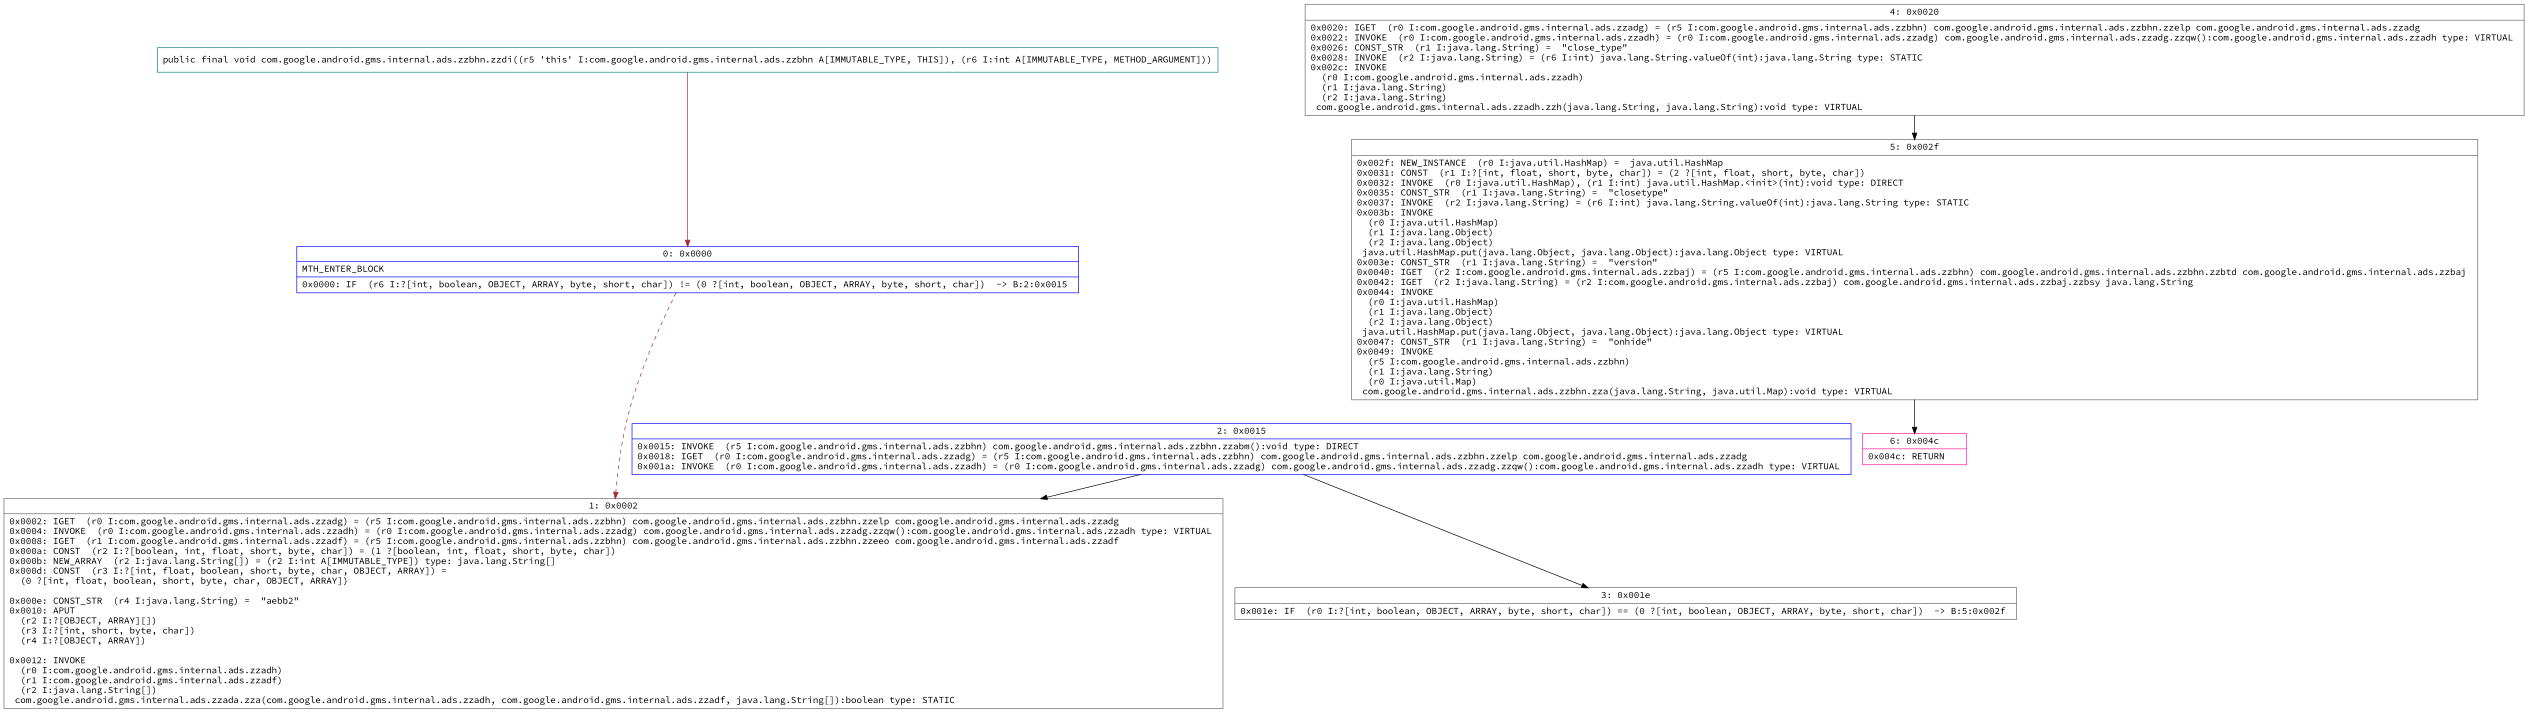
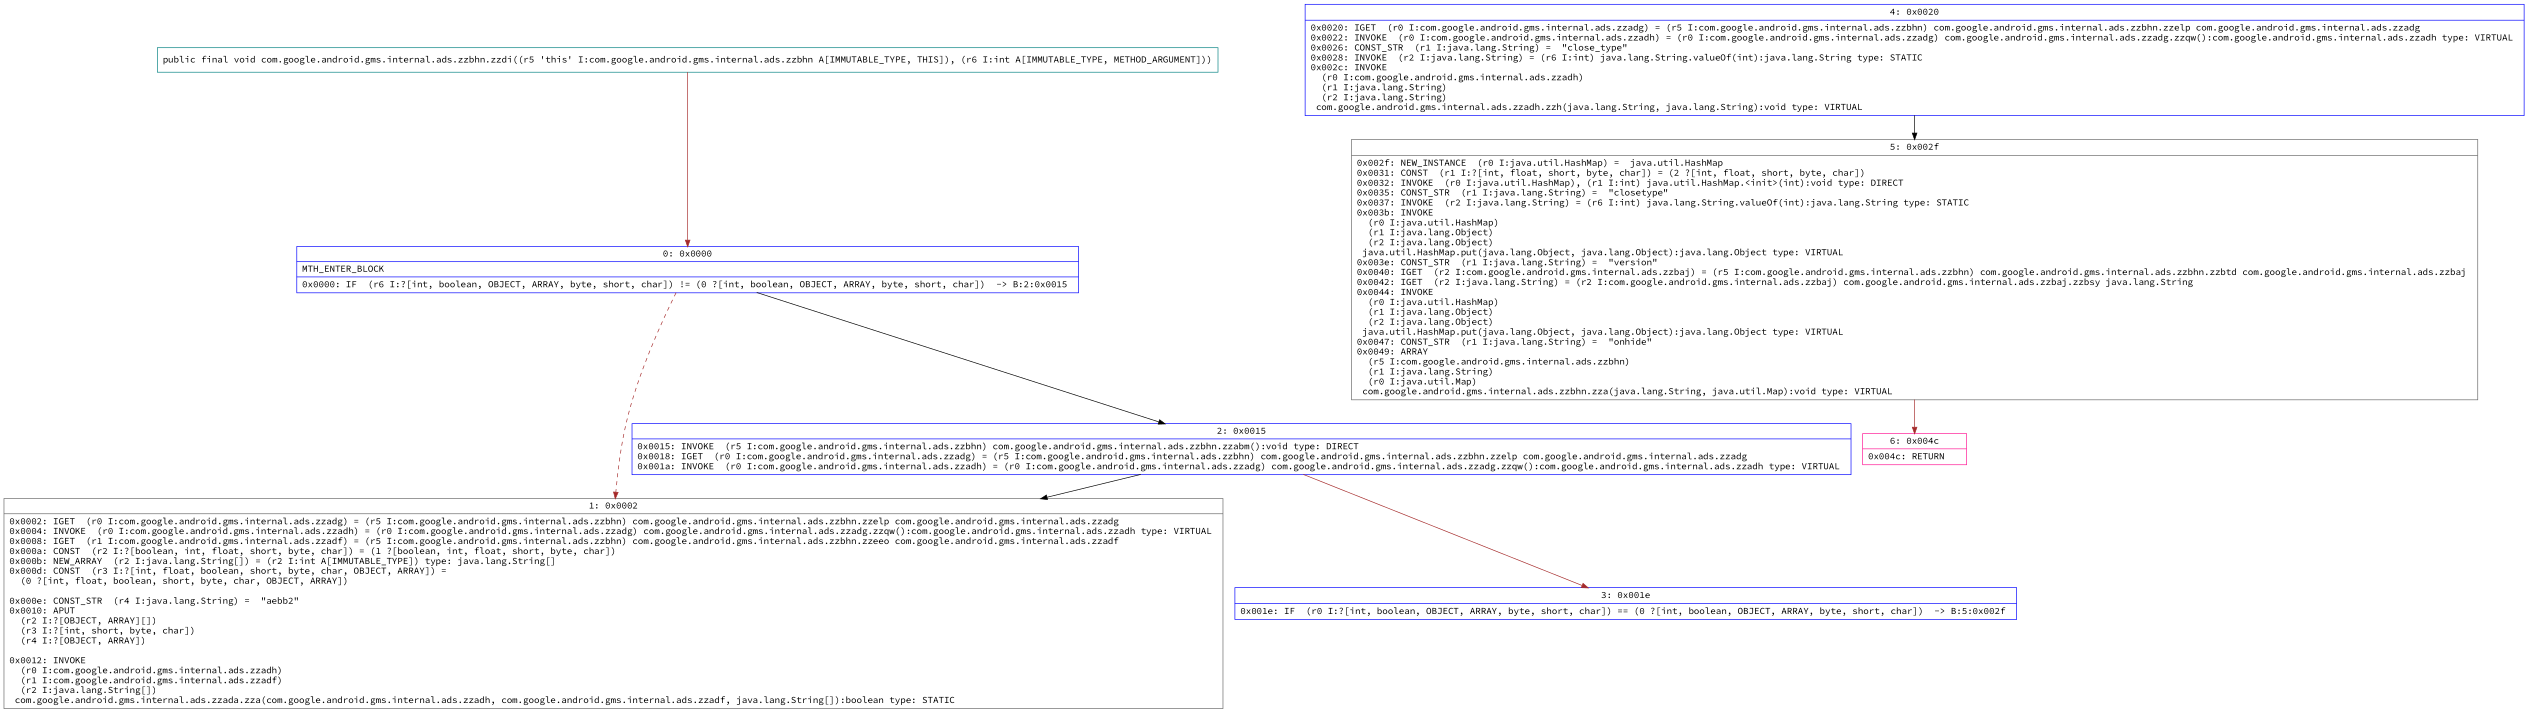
node "4: 0x0020": color gray40 -> blue
node "5: 0x002f": text "0x0049: INVOKE" -> "0x0049: ARRAY"
edge "0: 0x0000" -> "2: 0x0015": added
edge "5: 0x002f" -> "6: 0x004c": color black -> brown
edge "2: 0x0015" -> "3: 0x001e": color black -> brown
node "3: 0x001e": color gray40 -> blue
